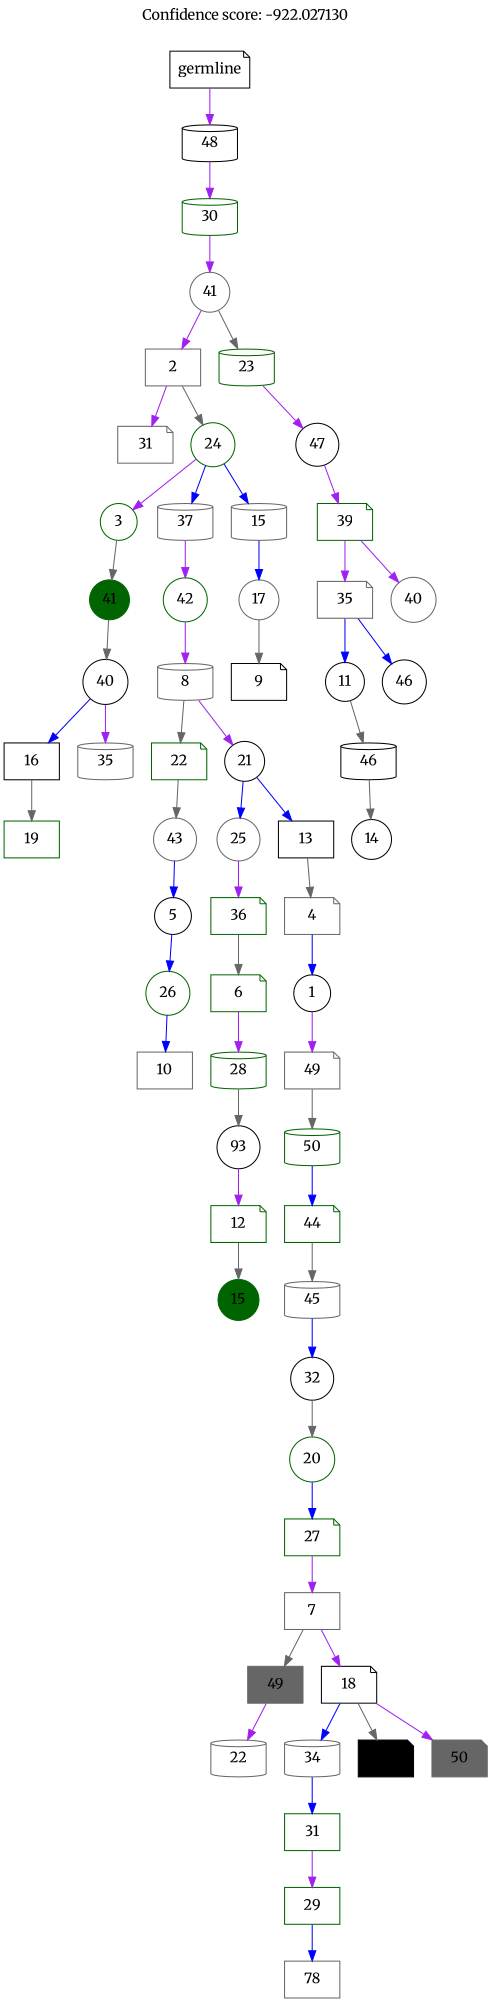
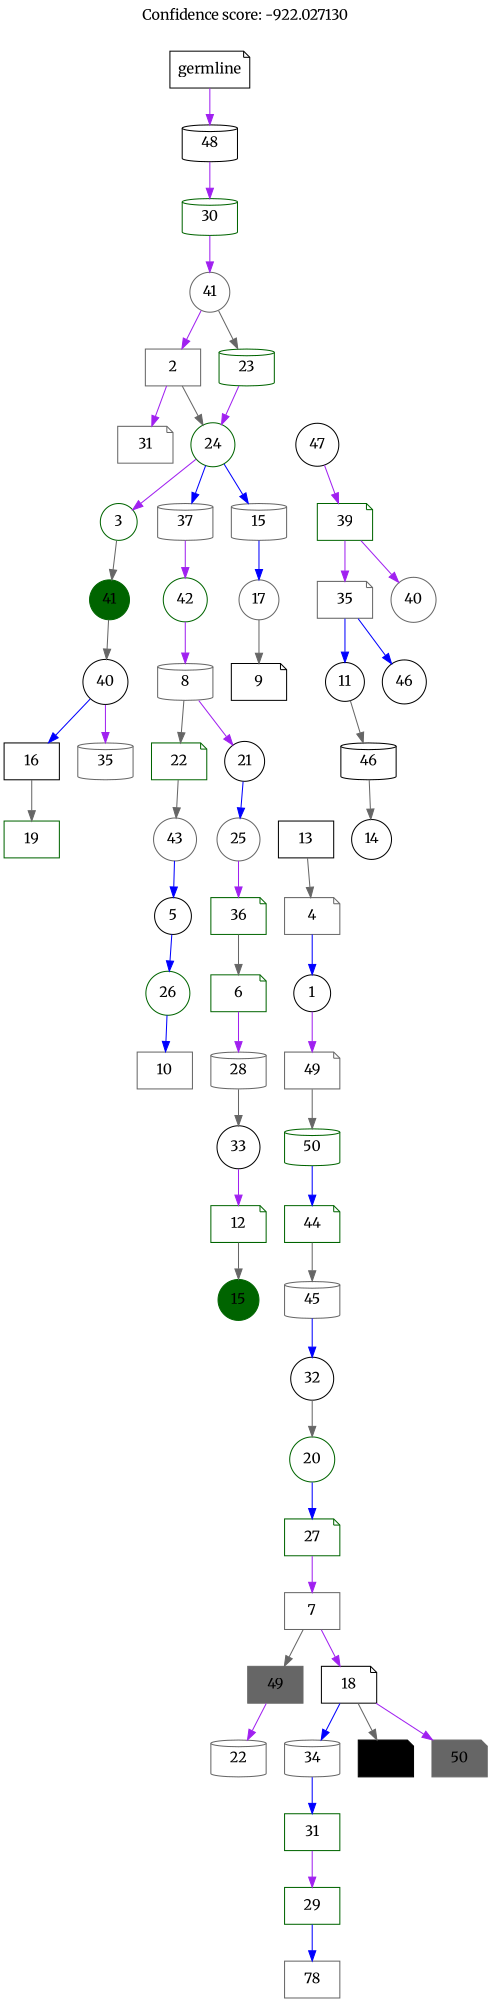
edge "23" -> "47": now "23" -> "24"
edge "21" -> "13": removed
node "28": color darkgreen -> gray40
node "93": label "93" -> "33"
